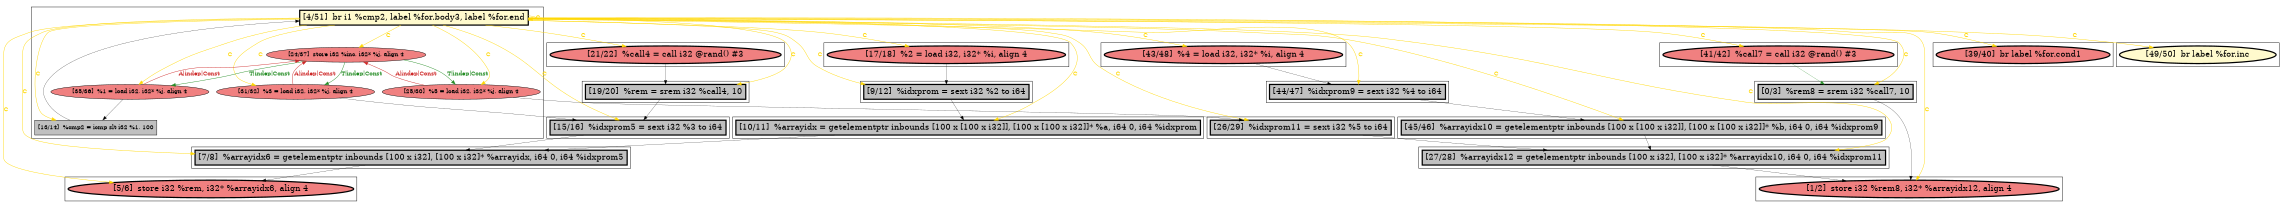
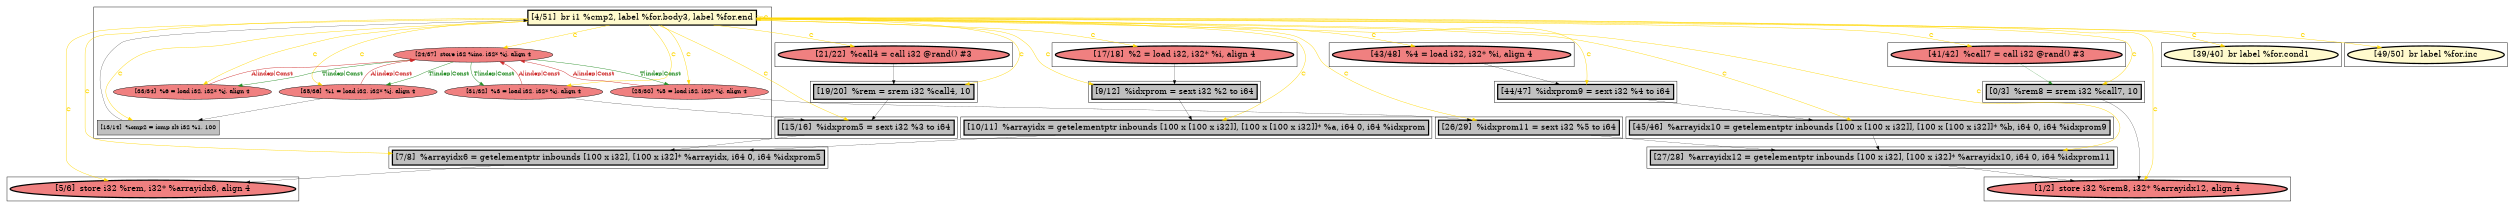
node "[39/40]  br label %for.cond1": fillcolor lightcoral -> lemonchiffon
node "[33/34]  %6 = load i32, i32* %j, align 4": added
